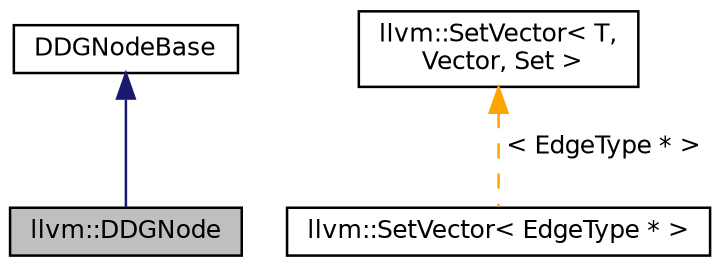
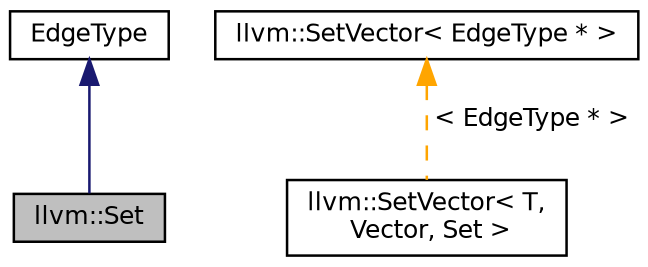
node "DDGNodeBase": label "DDGNodeBase" -> "EdgeType"
edge "llvm::SetVector< EdgeType * >" -> "llvm::SetVector< T, Vector, Set >": reversed
node "llvm::DDGNode": label "llvm::DDGNode" -> "llvm::Set"
